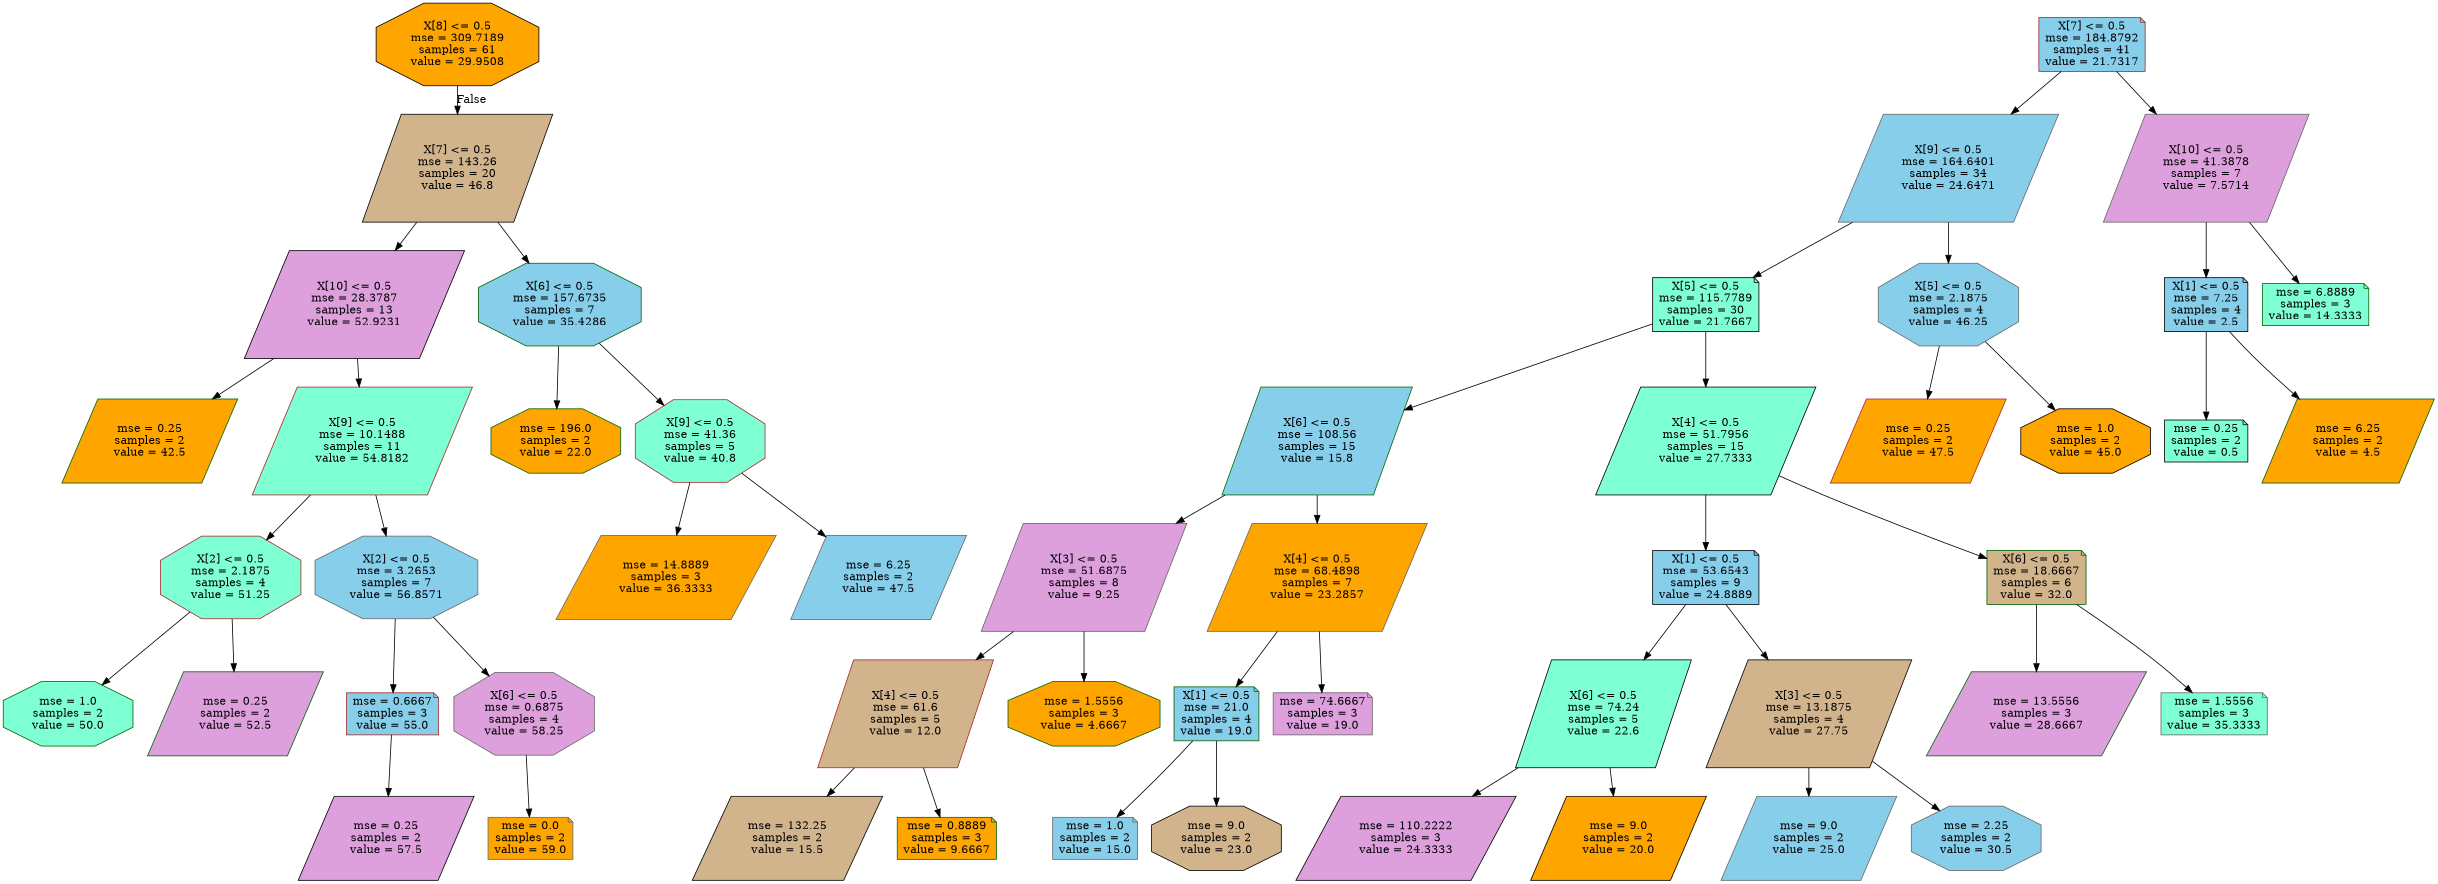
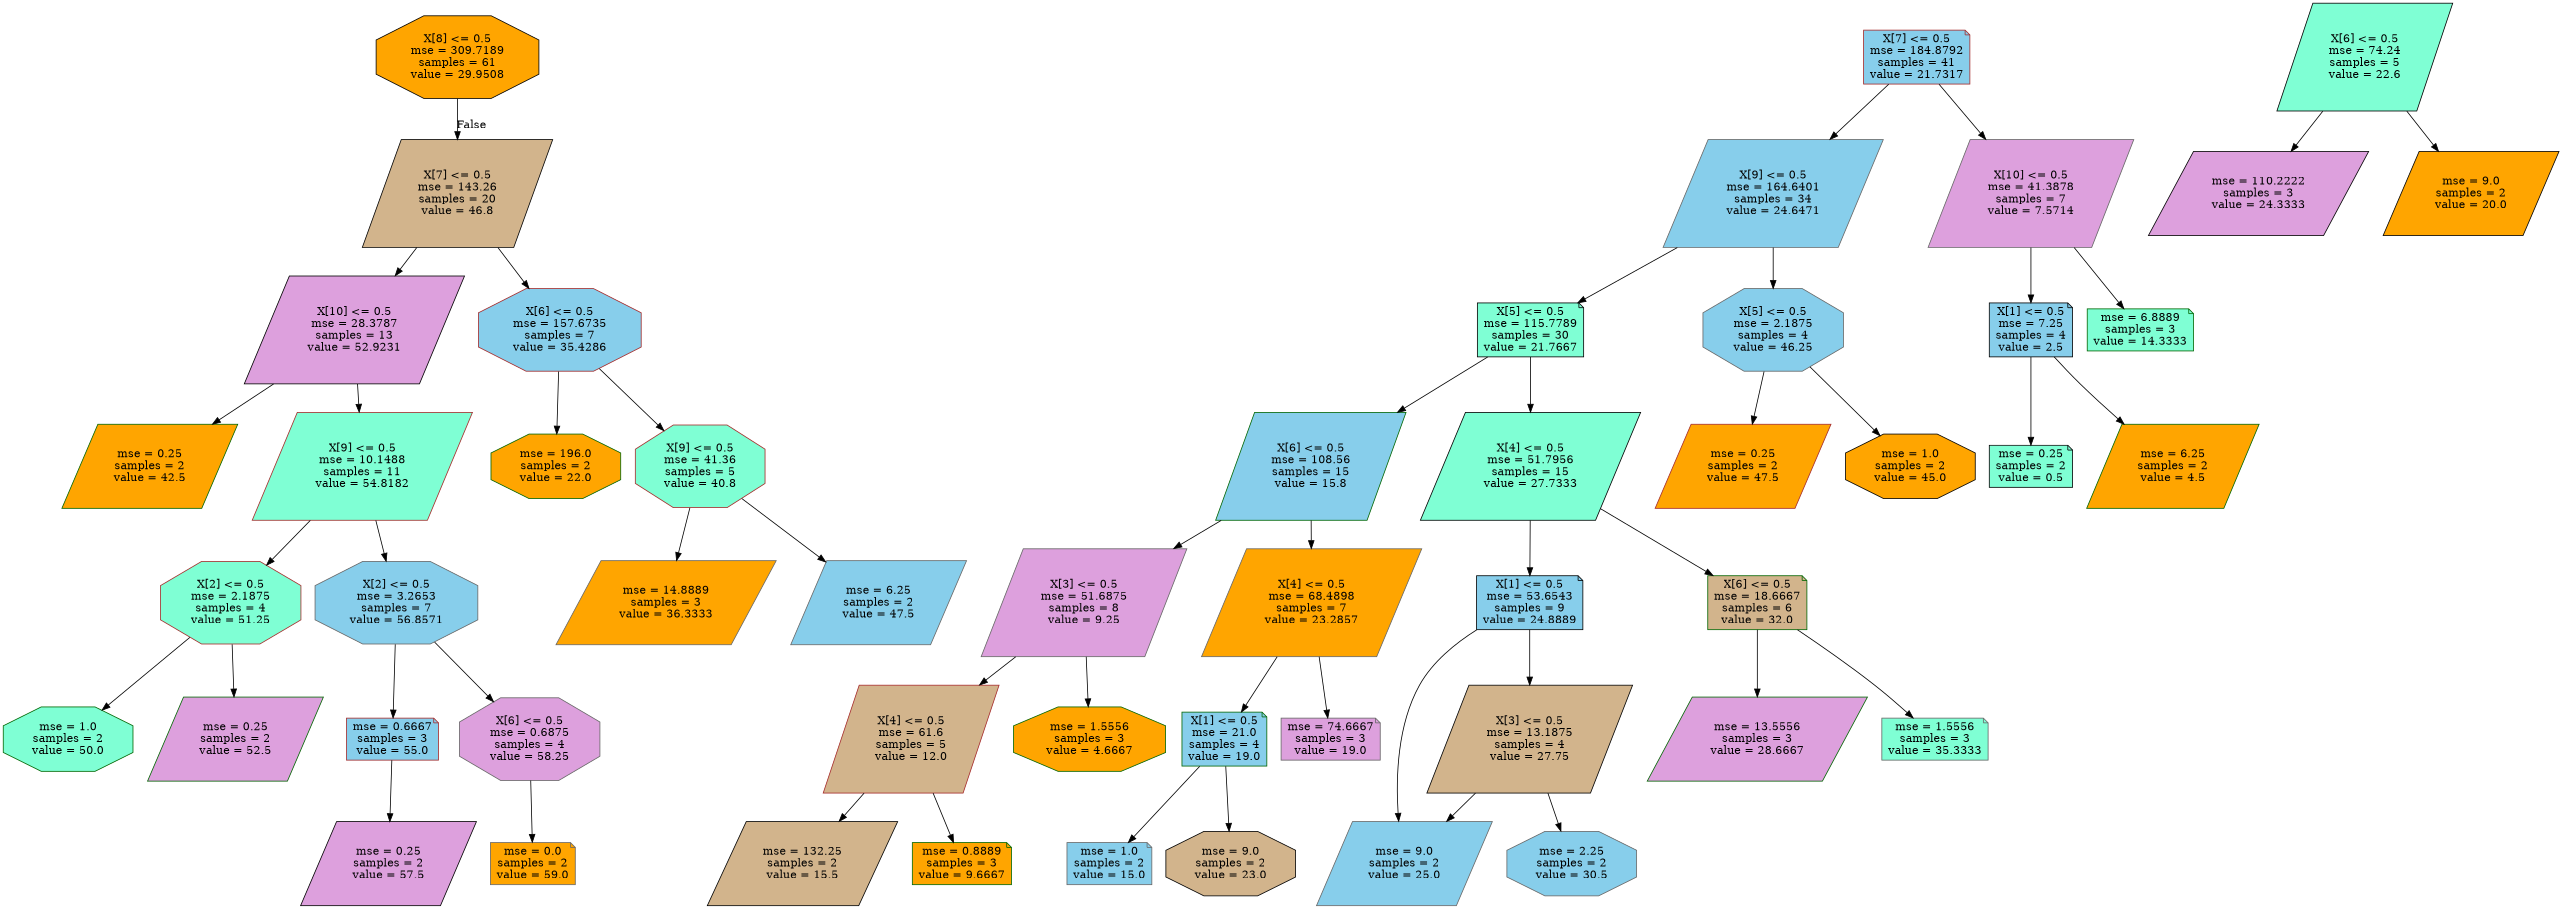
node "X[6] <= 0.5 mse = 157.6735 samples = 7 value = 35.4286": color darkgreen -> brown
edge "X[1] <= 0.5 mse = 53.6543 samples = 9 value = 24.8889" -> "X[6] <= 0.5 mse = 74.24 samples = 5 value = 22.6": now "X[1] <= 0.5 mse = 53.6543 samples = 9 value = 24.8889" -> "mse = 9.0 samples = 2 value = 25.0"
